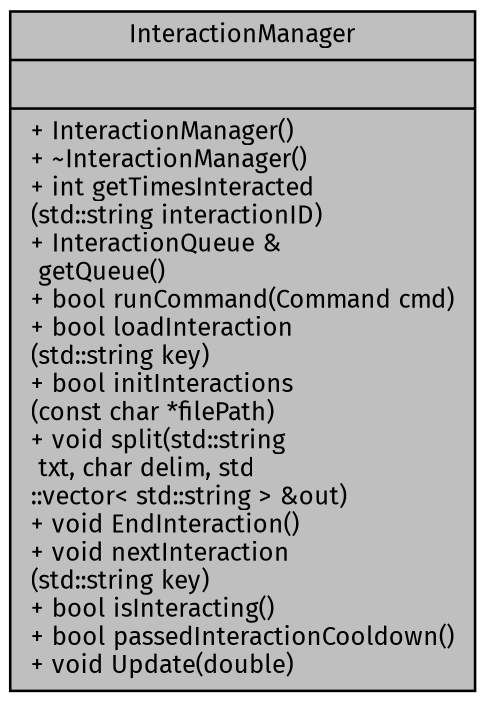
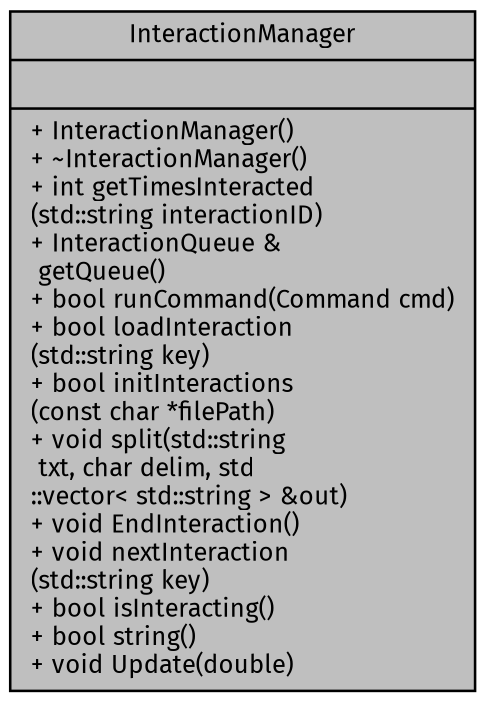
node "InteractionManager": text "+ bool passedInteractionCooldown()" -> "+ bool string()"
